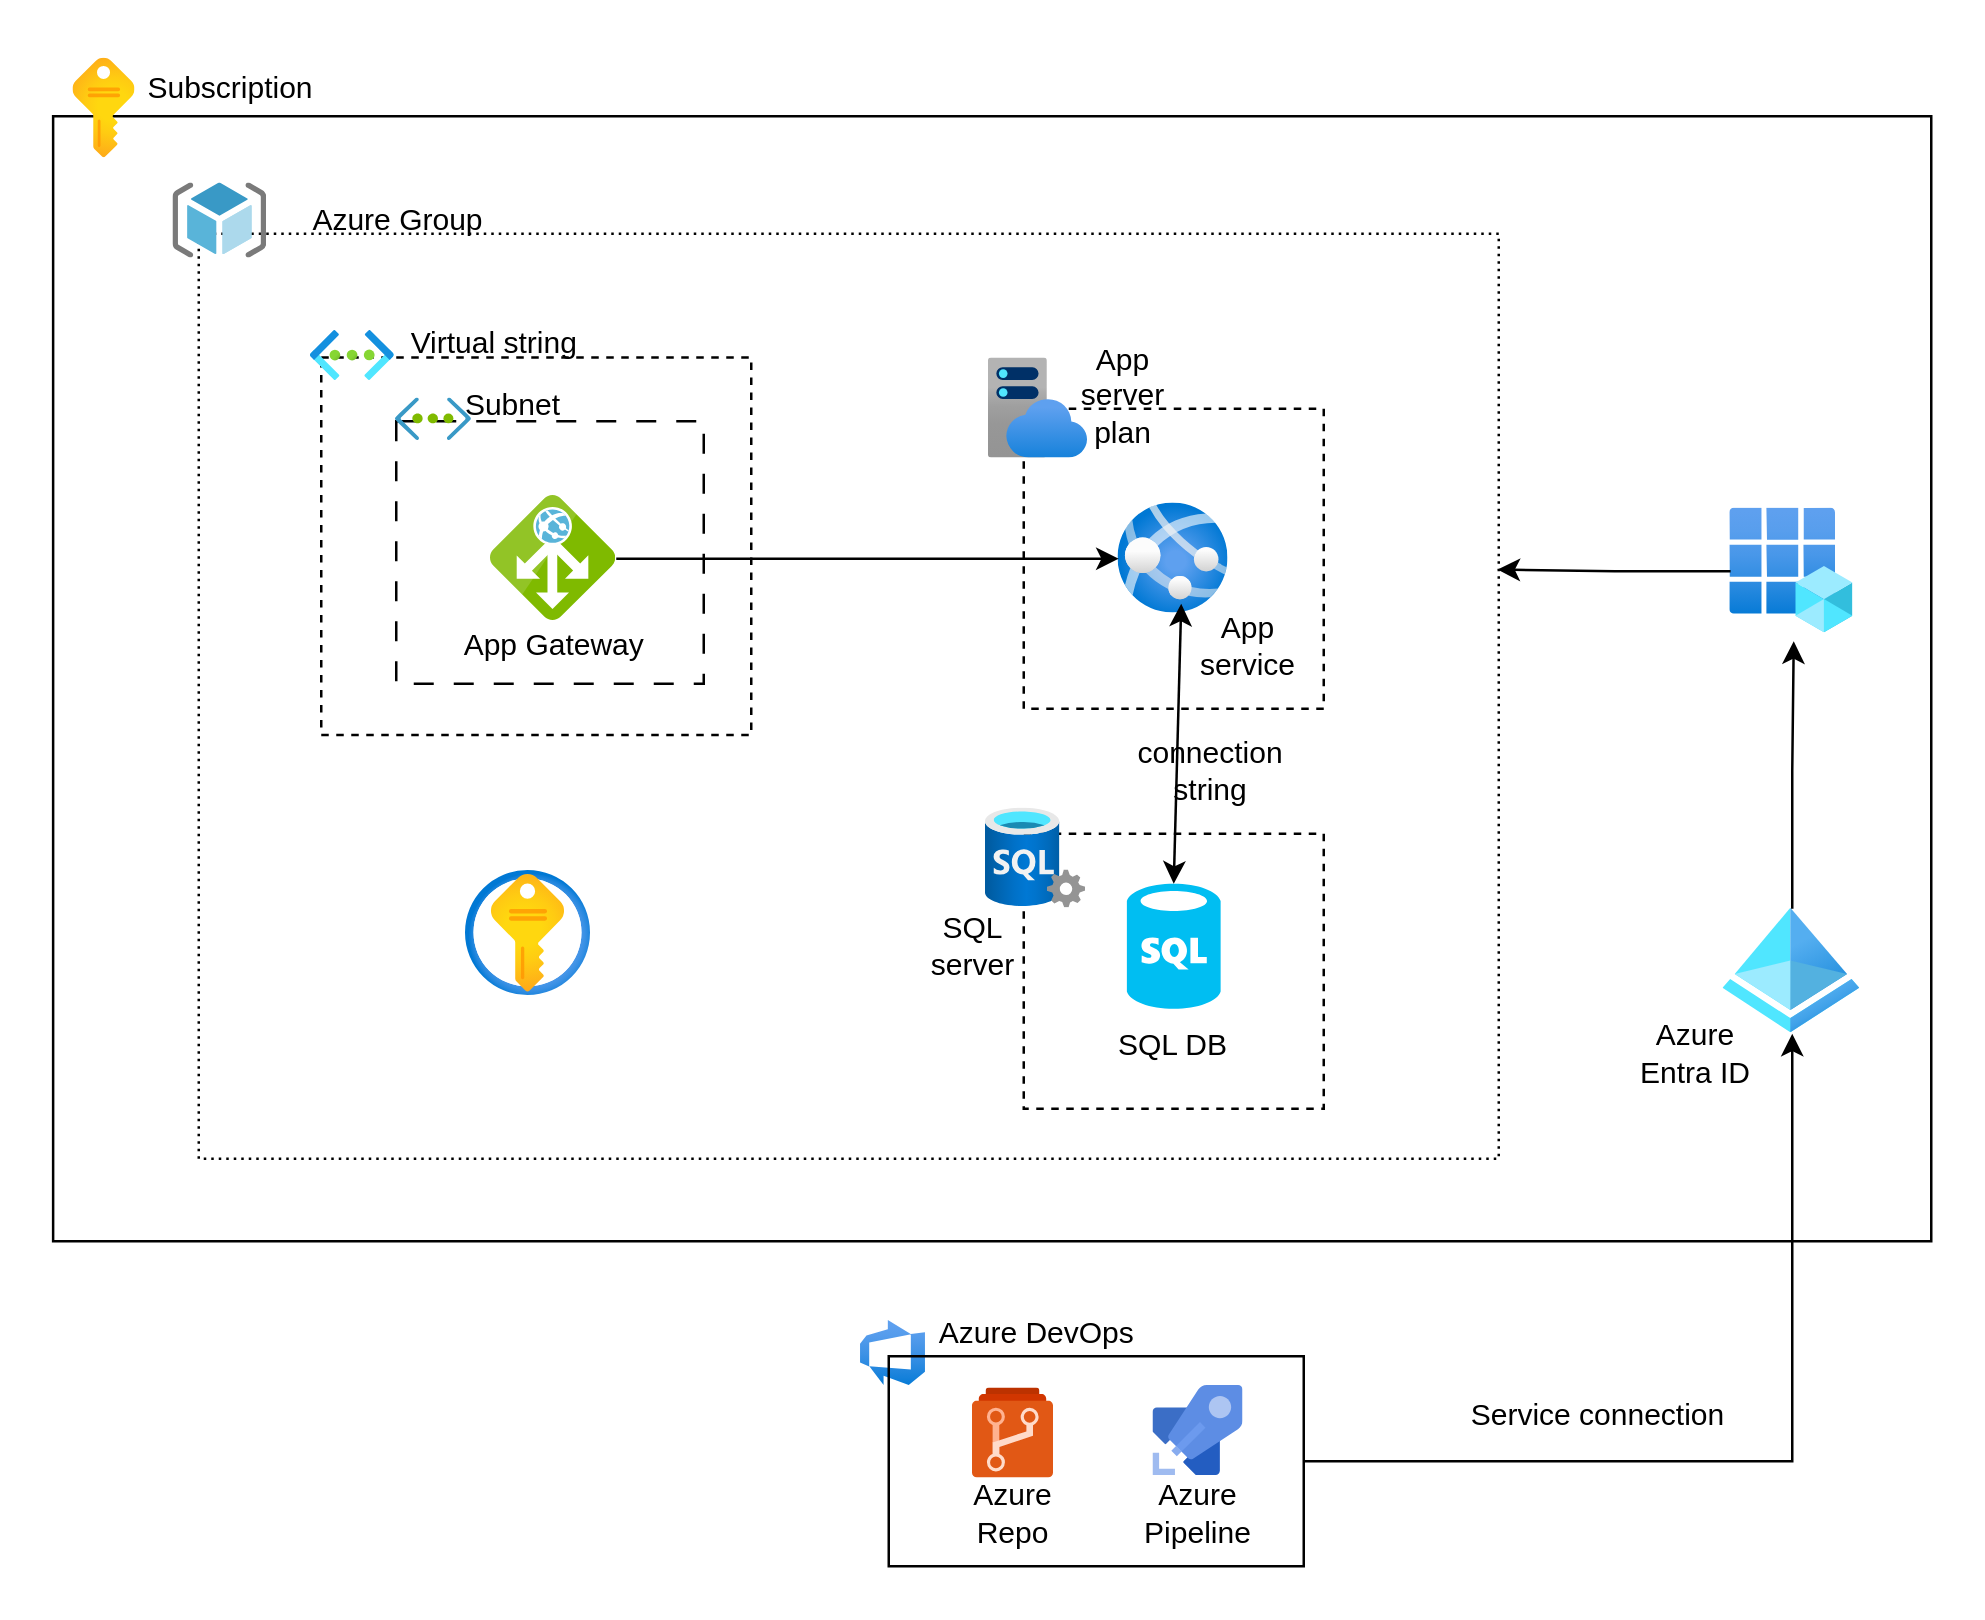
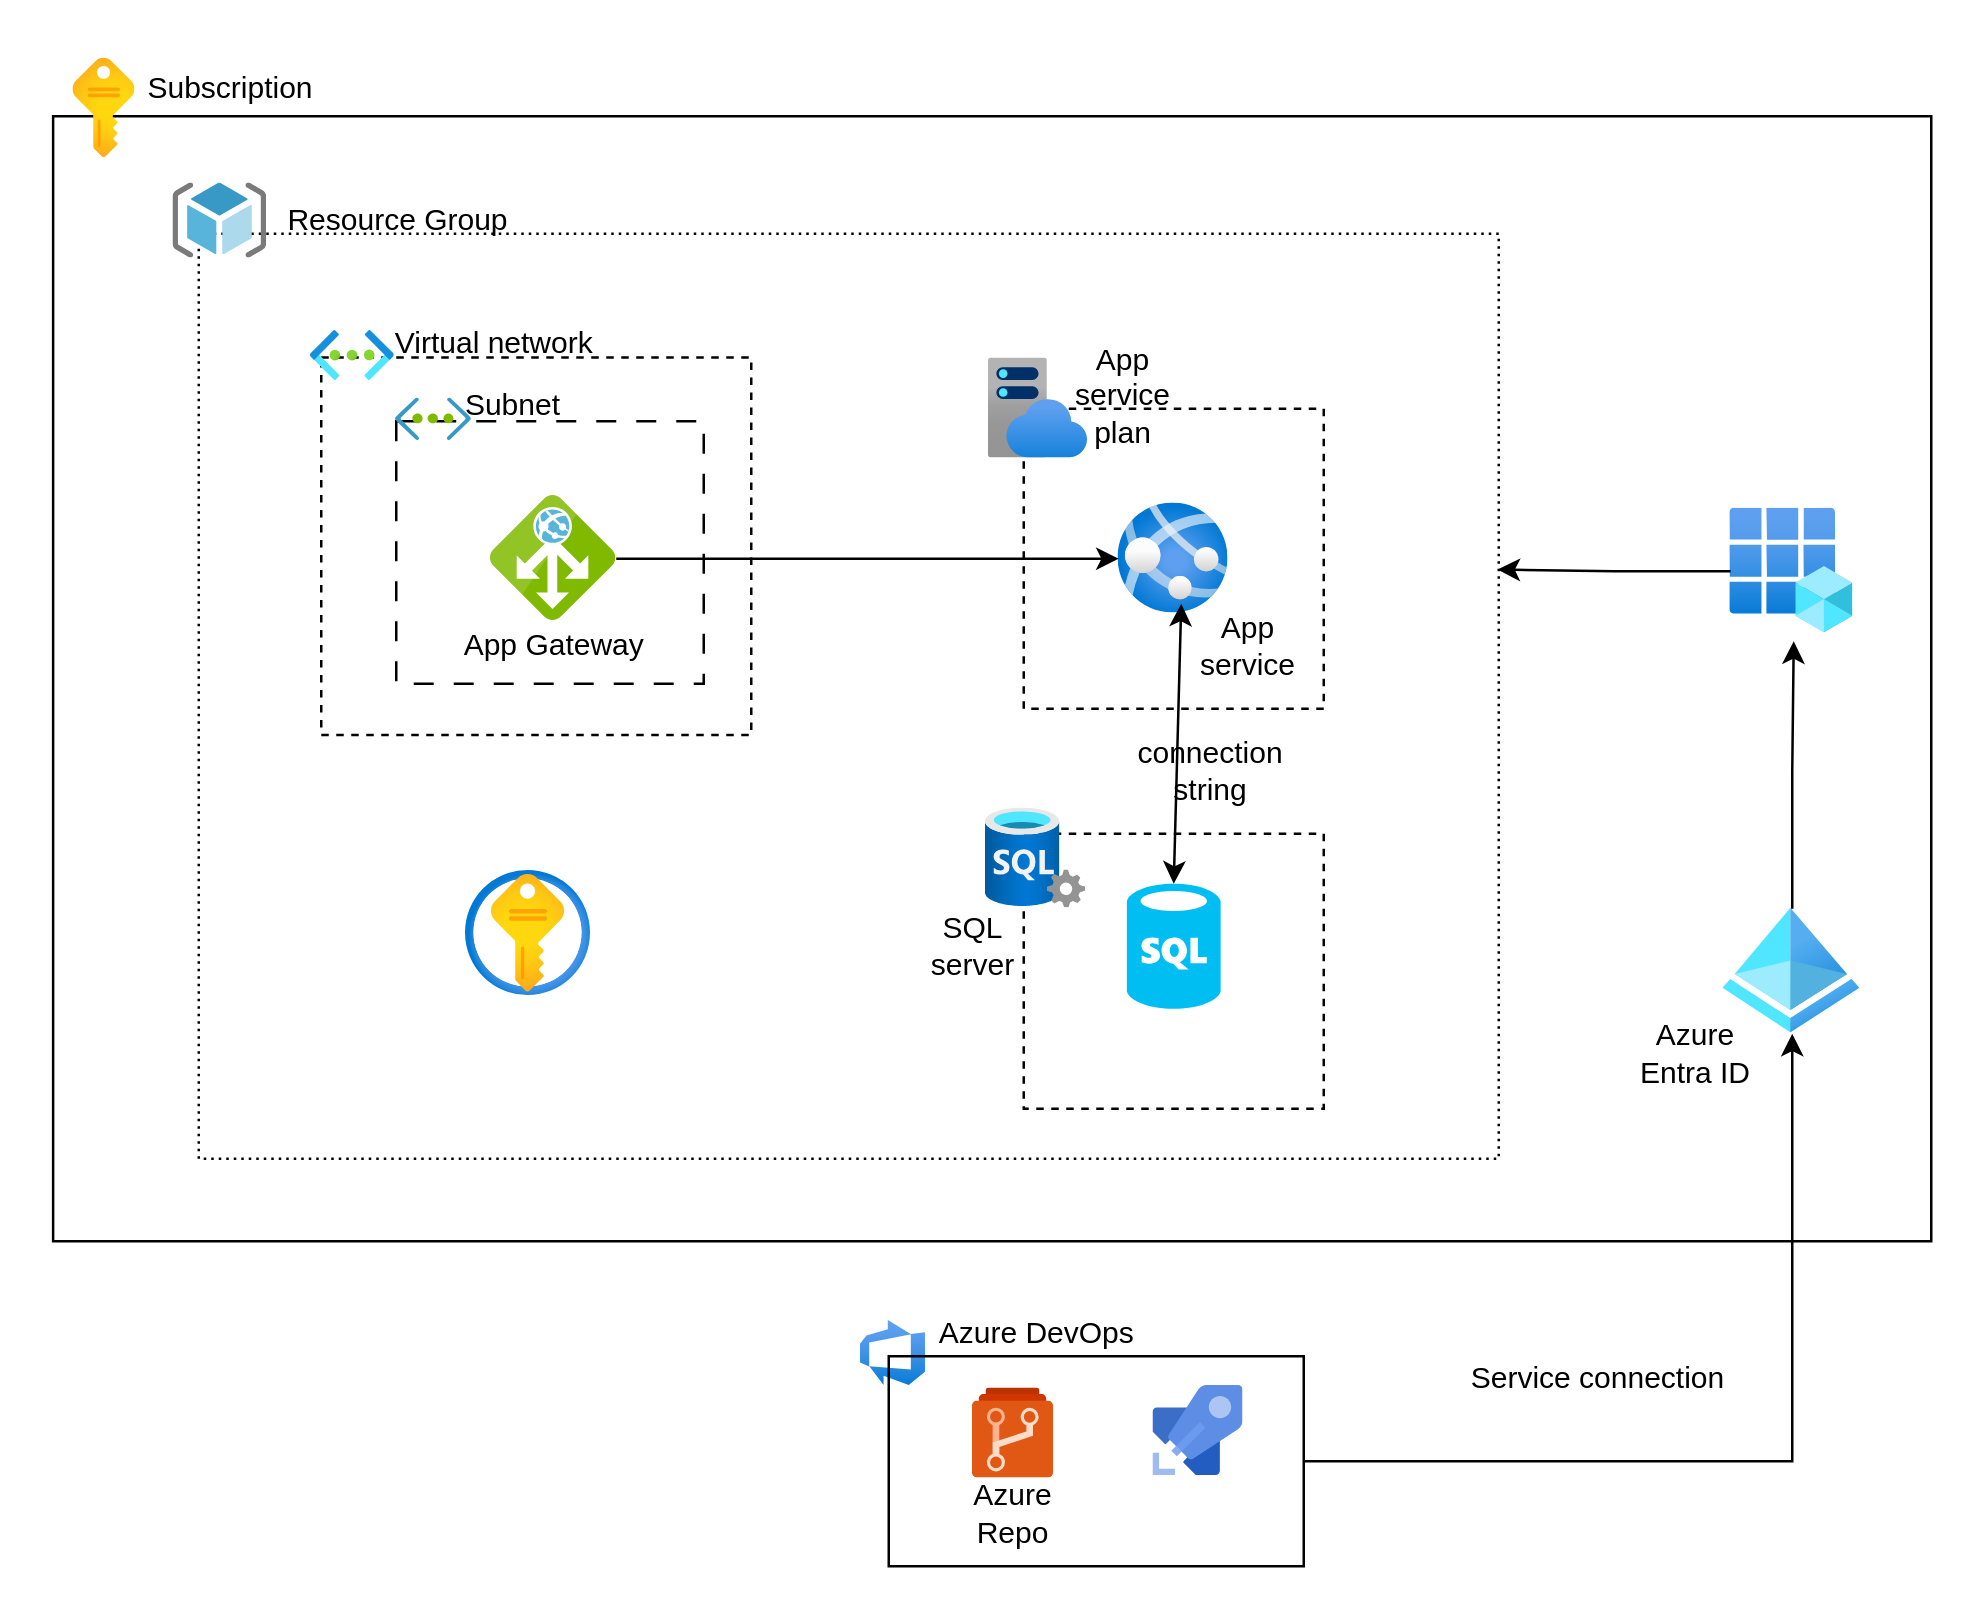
node "Azure Group": label "Azure Group" -> "Resource Group"
node "Virtual string": label "Virtual string" -> "Virtual network"
node "App server plan": label "App server plan" -> "App service plan"
node "SQL DB": removed
node "Service connection": moved (1599, 1434) -> (1599, 1396)
node "Azure Pipeline": removed
